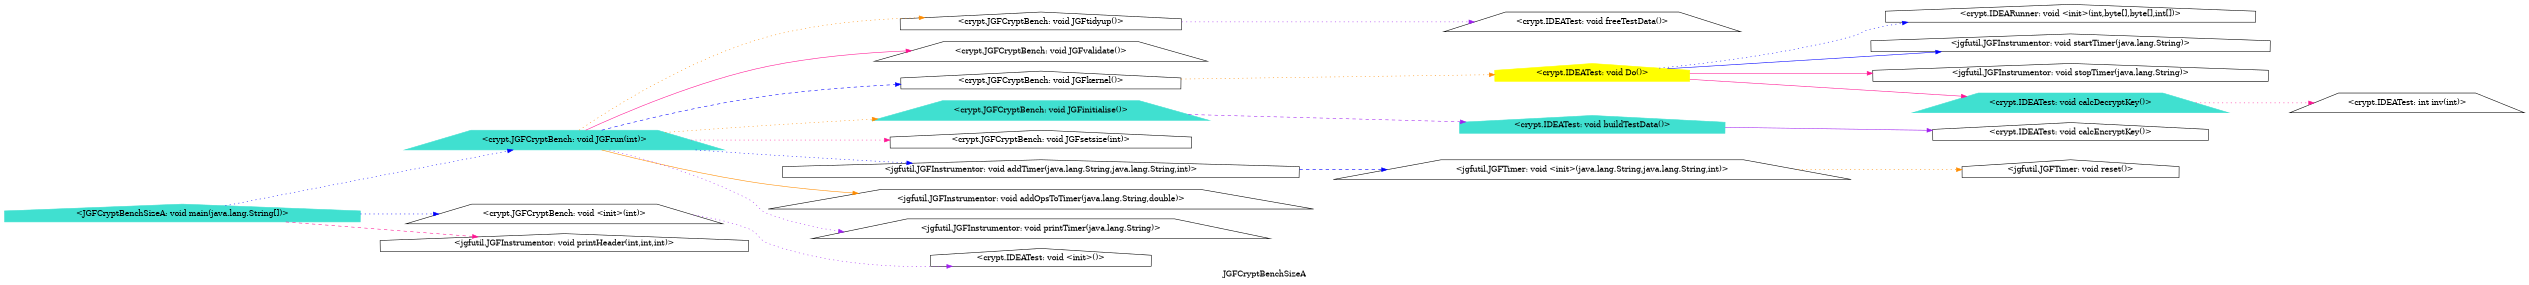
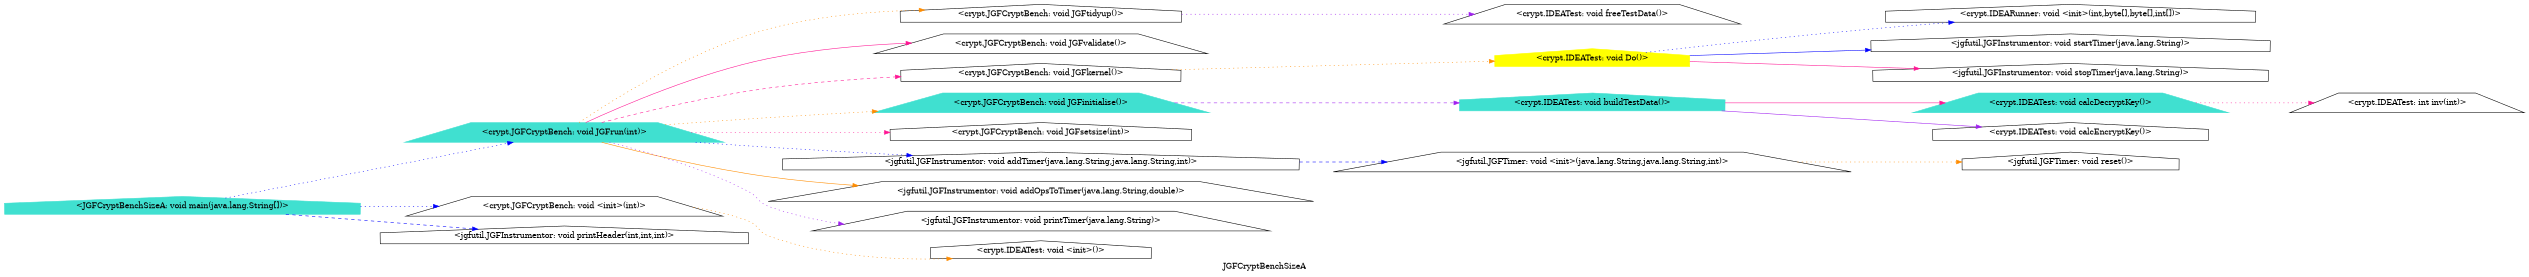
edge "<crypt.IDEATest: void Do()>" -> "<crypt.IDEATest: void calcDecryptKey()>": now "<crypt.IDEATest: void buildTestData()>" -> "<crypt.IDEATest: void calcDecryptKey()>"
edge "<crypt.JGFCryptBench: void JGFrun(int)>" -> "<crypt.JGFCryptBench: void JGFkernel()>": color blue -> deeppink
edge "<JGFCryptBenchSizeA: void main(java.lang.String[])>" -> "<jgfutil.JGFInstrumentor: void printHeader(int,int,int)>": color deeppink -> blue
edge "<crypt.JGFCryptBench: void <init>(int)>" -> "<crypt.IDEATest: void <init>()>": color purple -> darkorange
